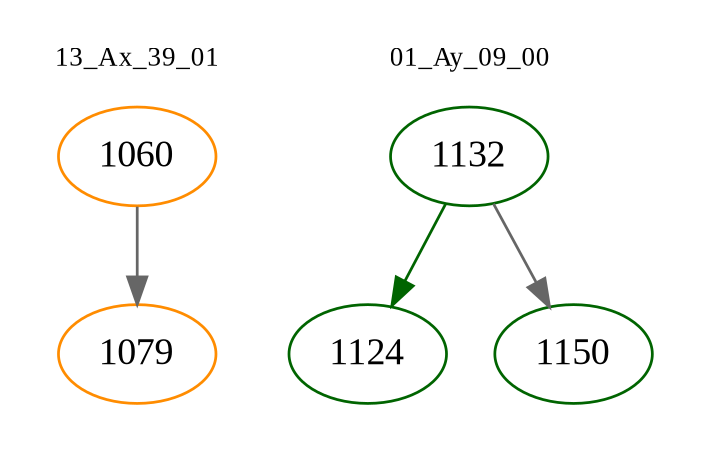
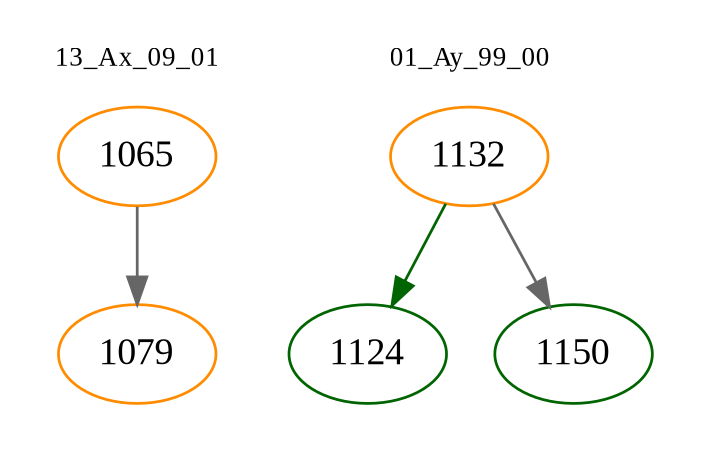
cluster "13_Ax_39_01": label "13_Ax_39_01" -> "13_Ax_09_01"
cluster "01_Ay_09_00": label "01_Ay_09_00" -> "01_Ay_99_00"
node "1060": label "1060" -> "1065"
node "1132": color darkgreen -> darkorange
